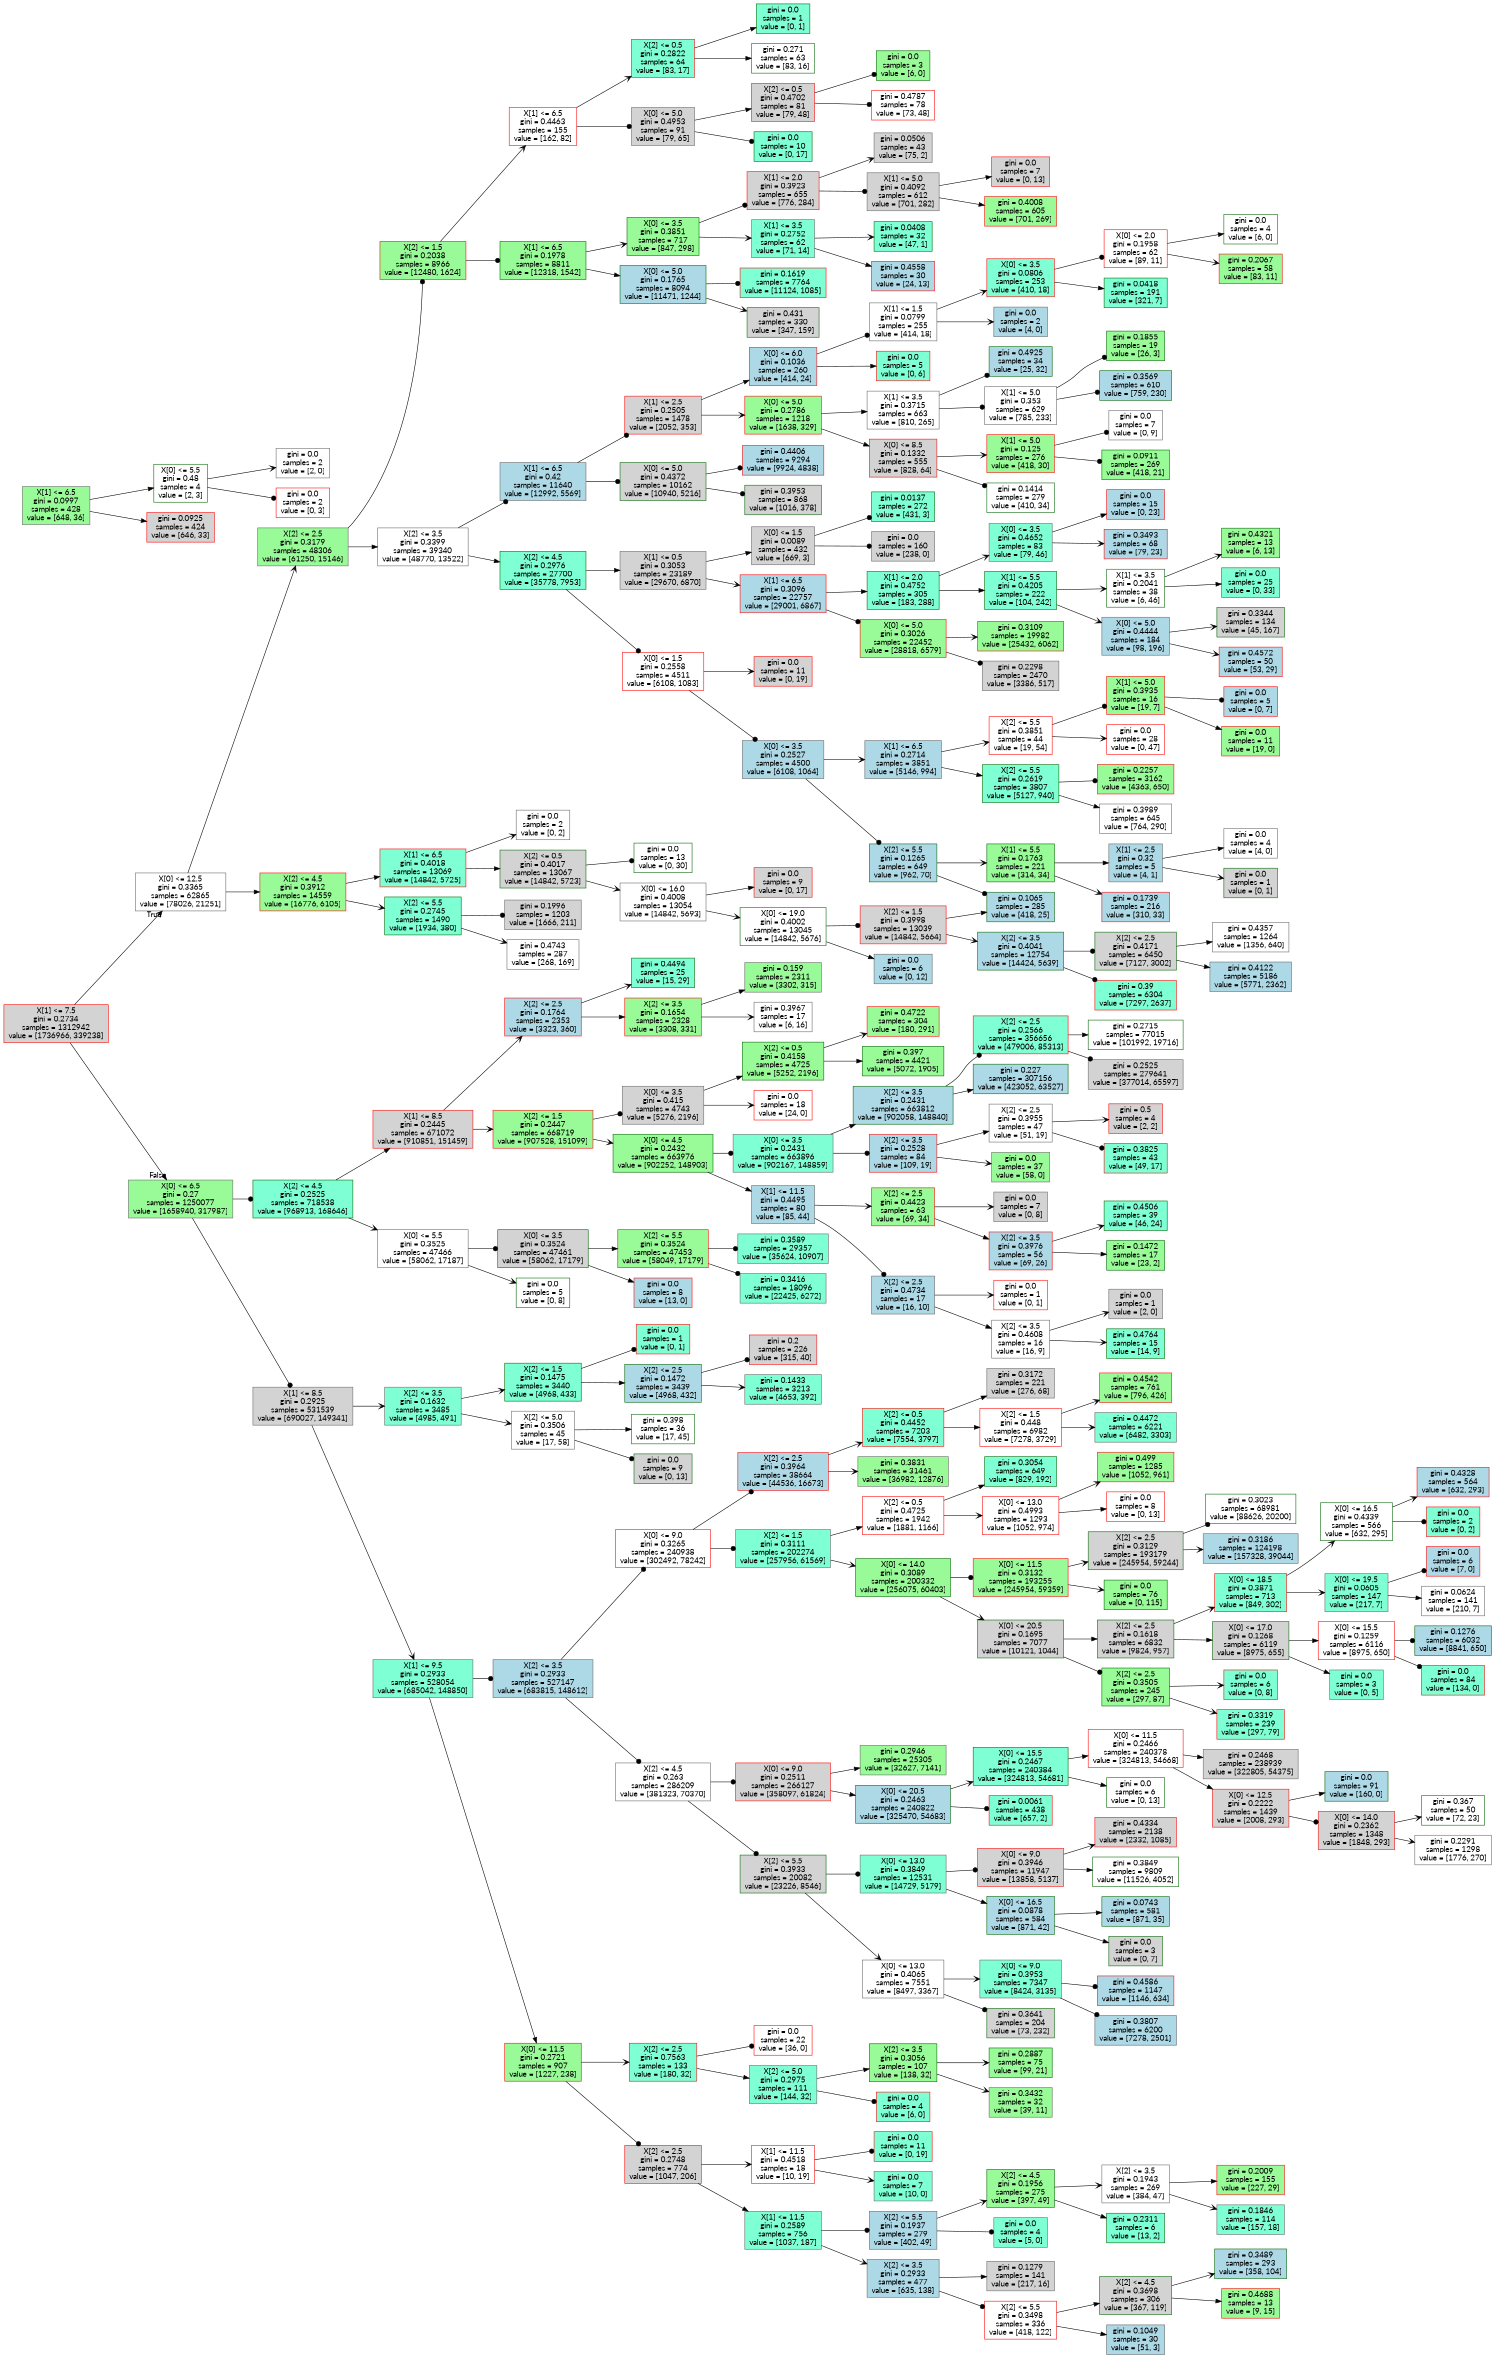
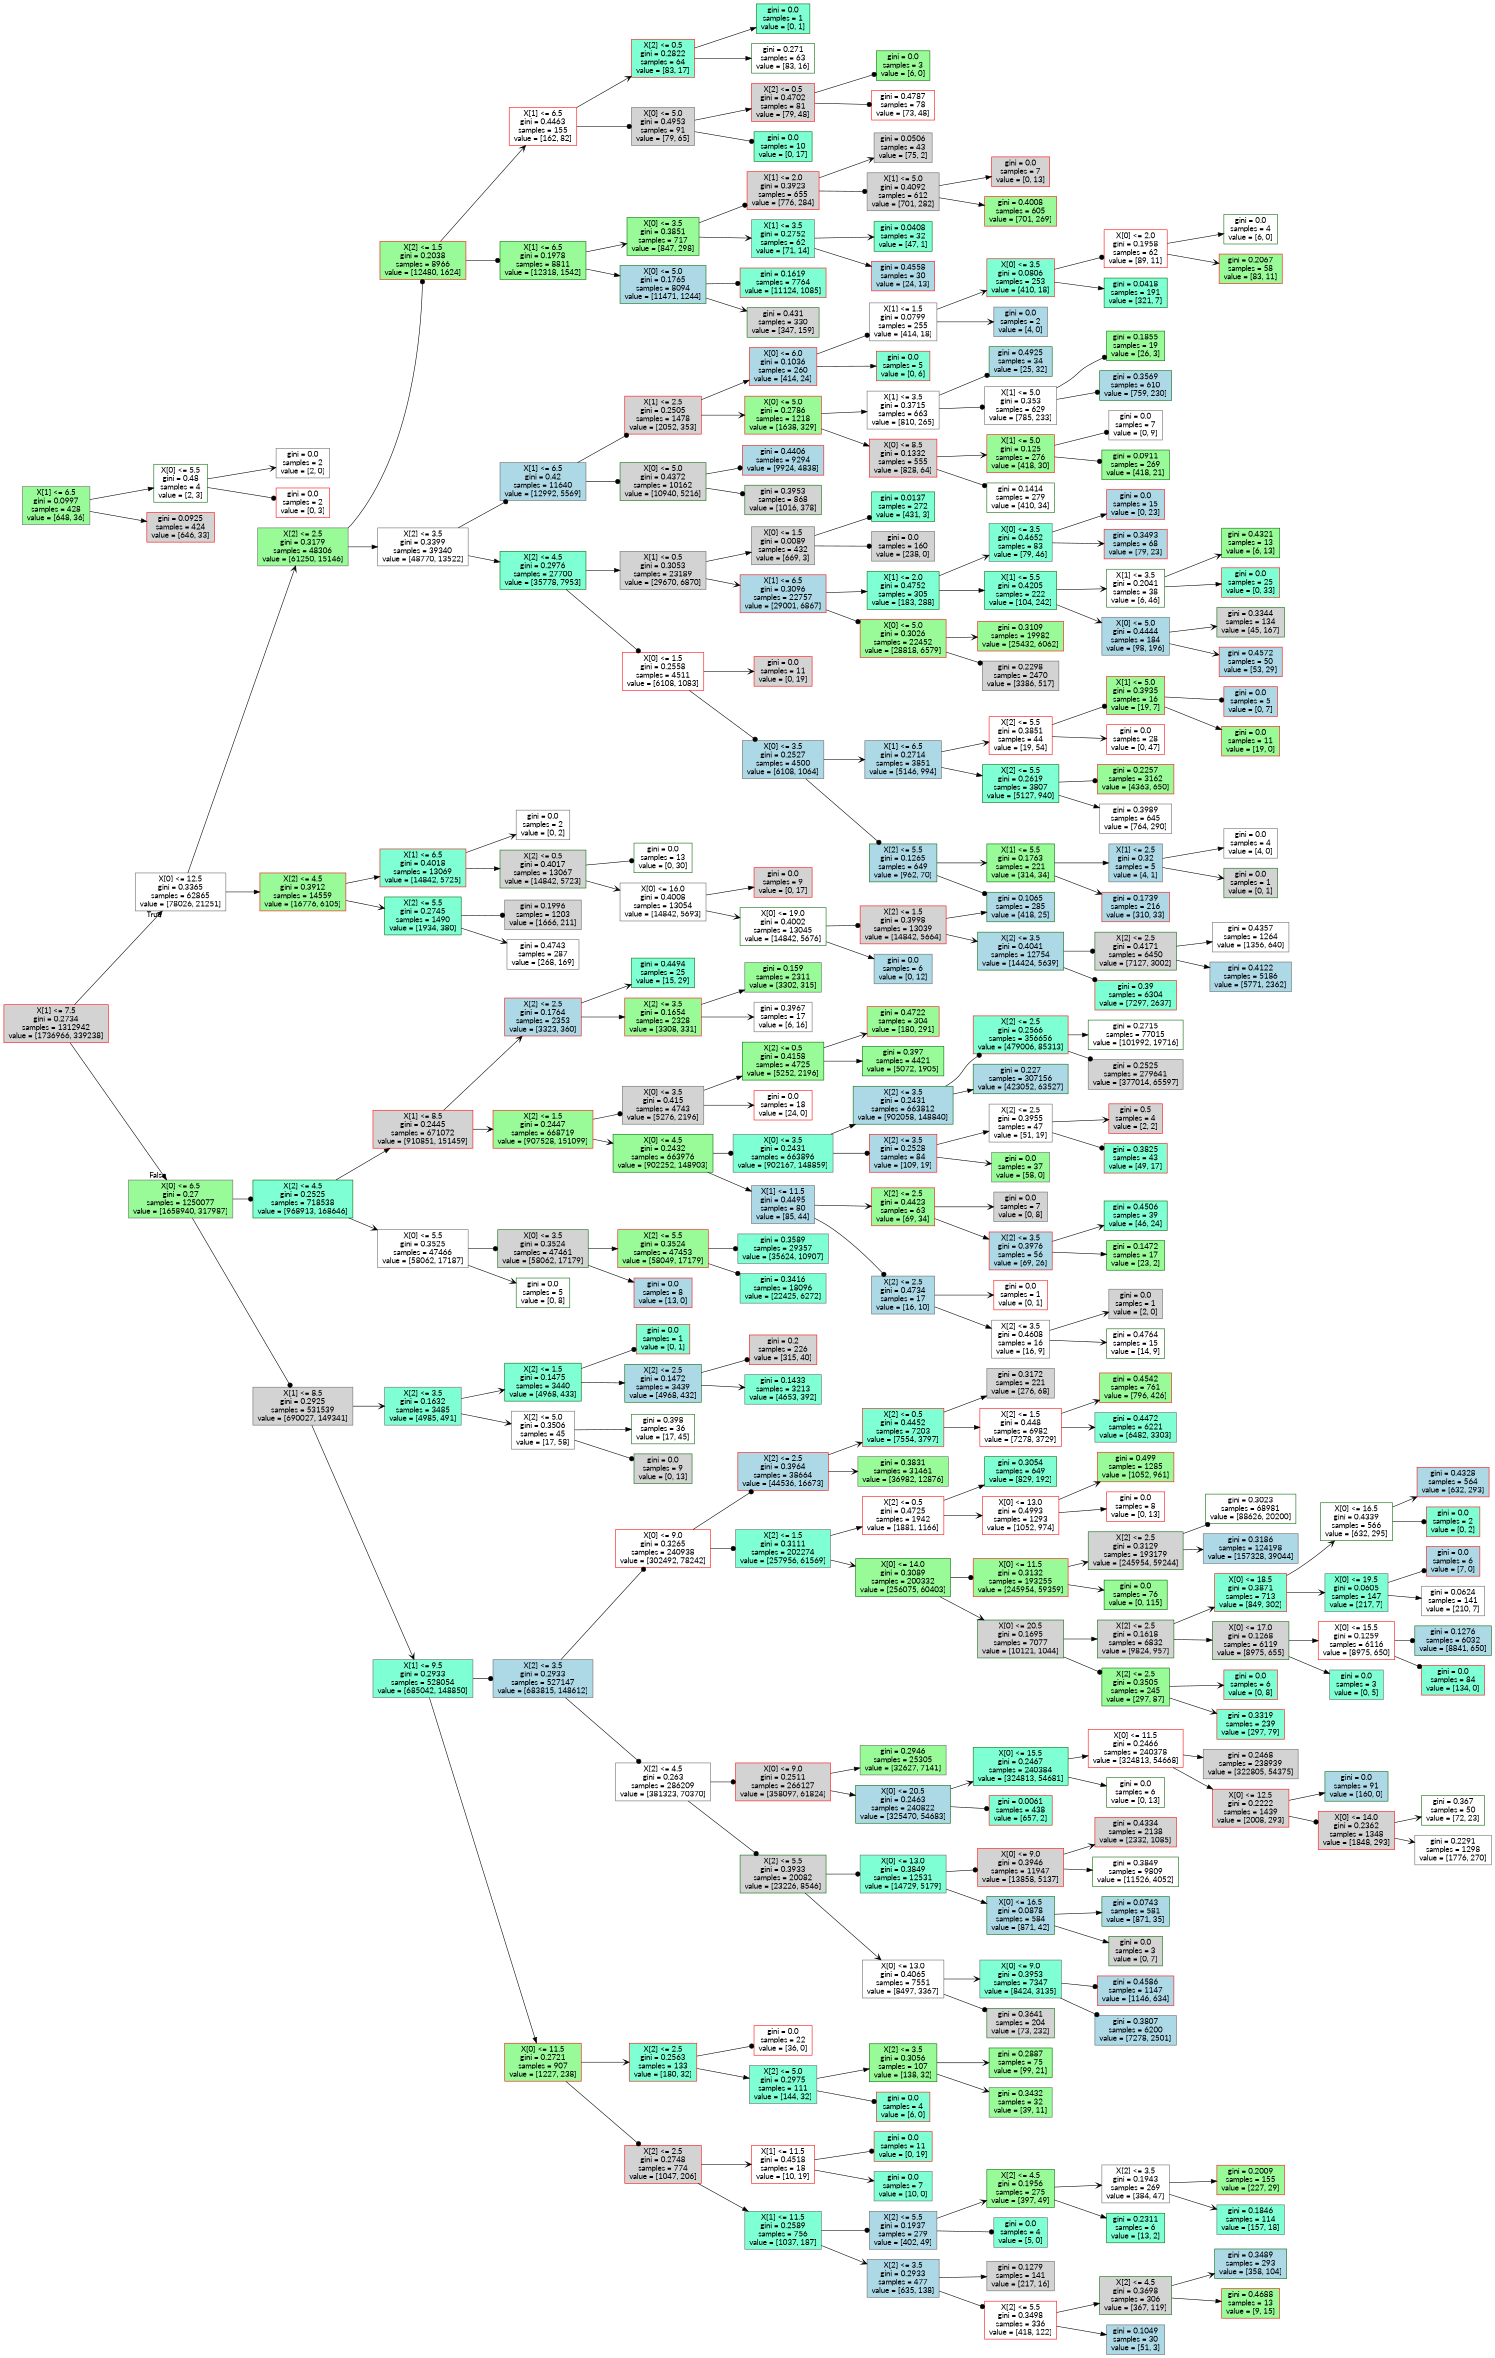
node "gini = 0.4764 samples = 15 value = [14, 9]": fillcolor aquamarine -> white
node "X[2] <= 2.5 gini = 0.7563 samples = 133 value = [180, 32]": label "X[2] <= 2.5 gini = 0.7563 samples = 133 value = [180, 32]" -> "X[2] <= 2.5 gini = 0.2563 samples = 133 value = [180, 32]"
